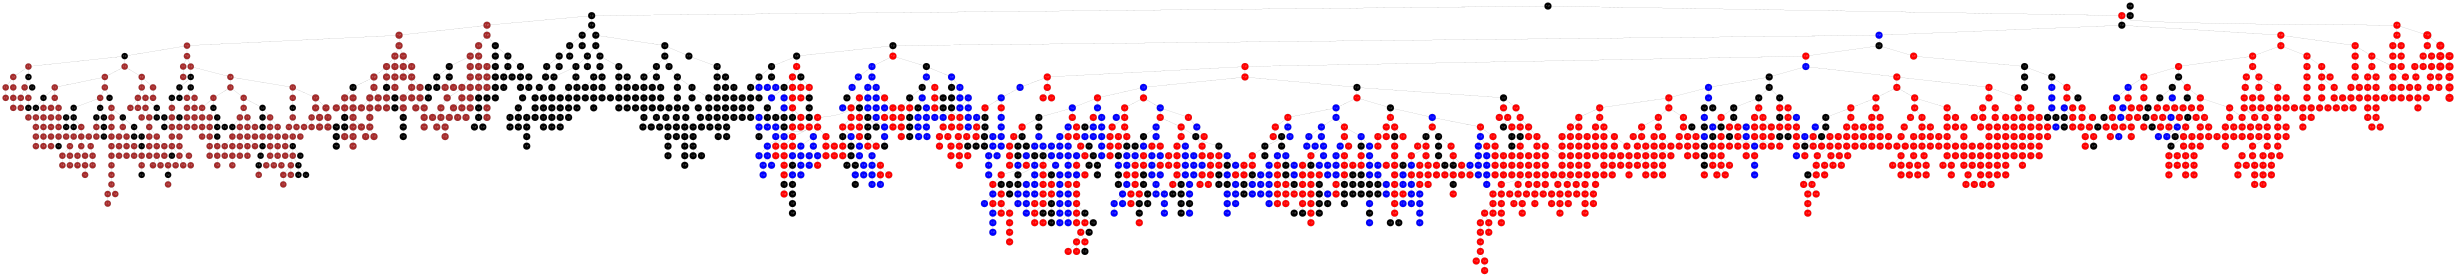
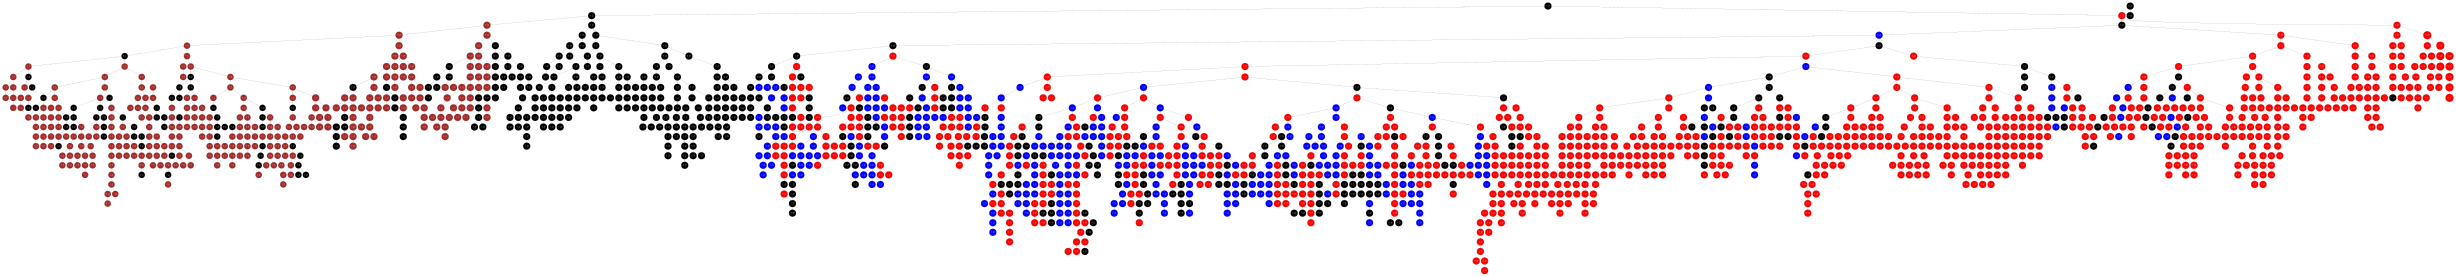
node "nX: 966 Y: 369": fillcolor Red -> black
